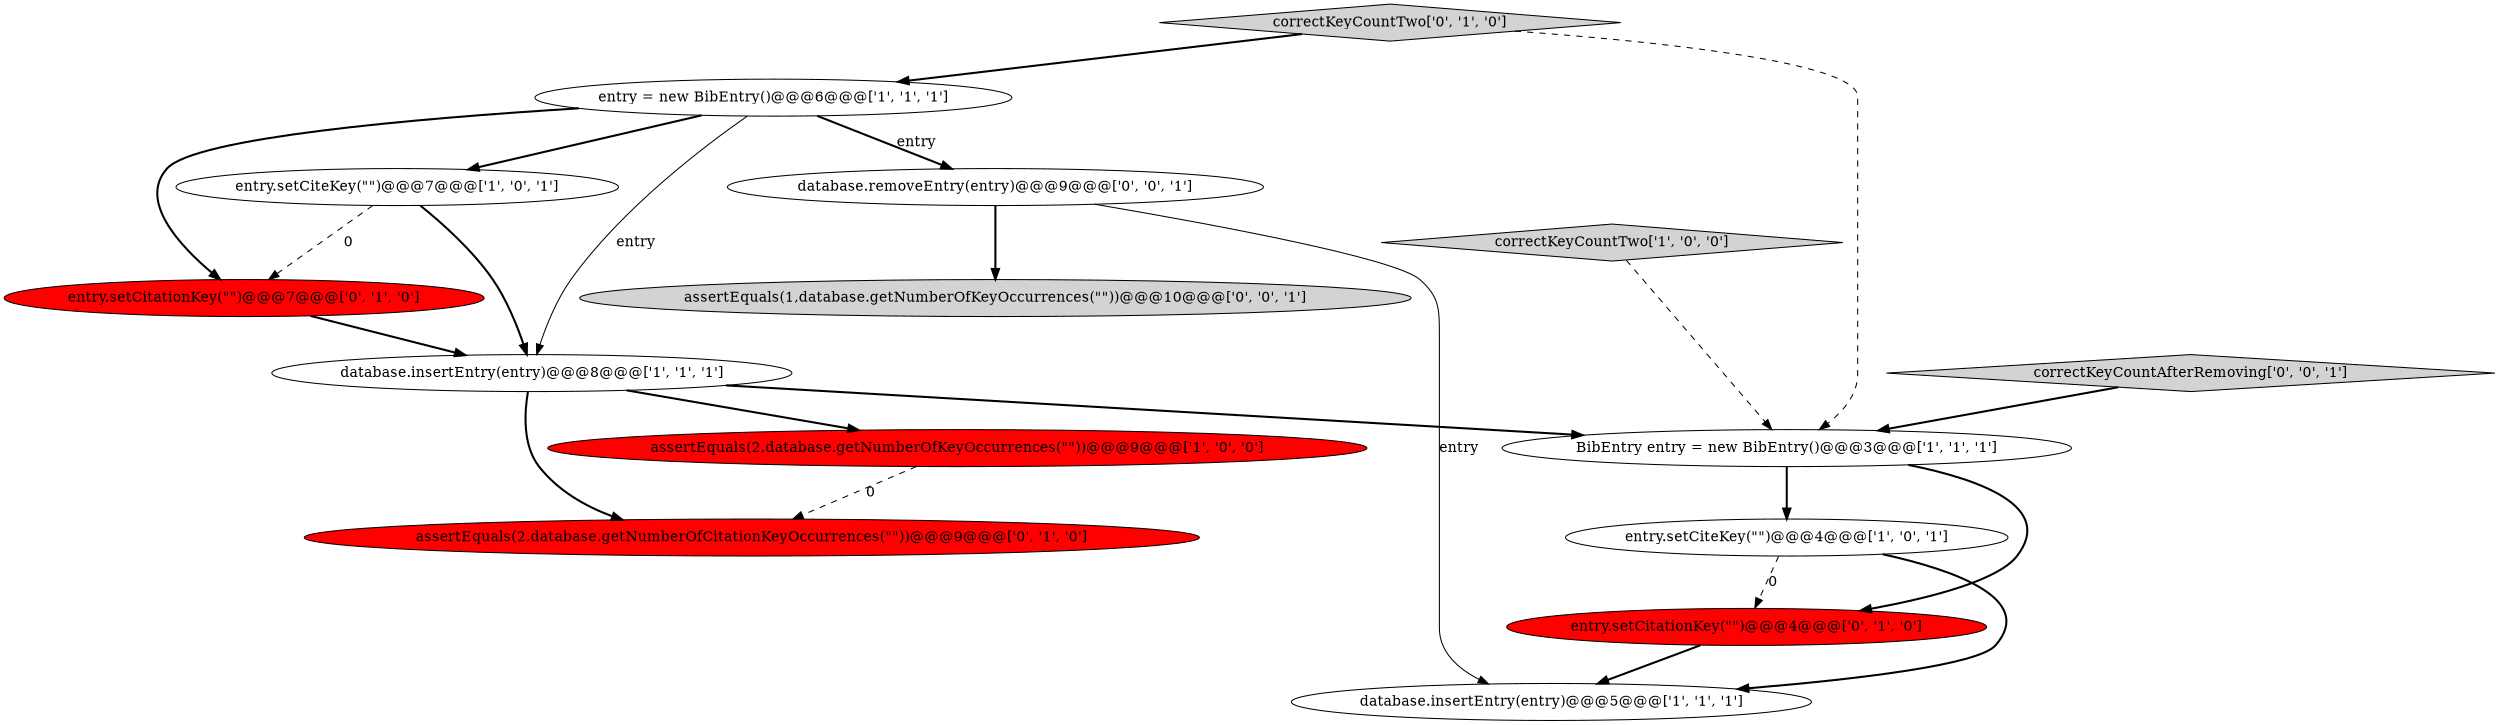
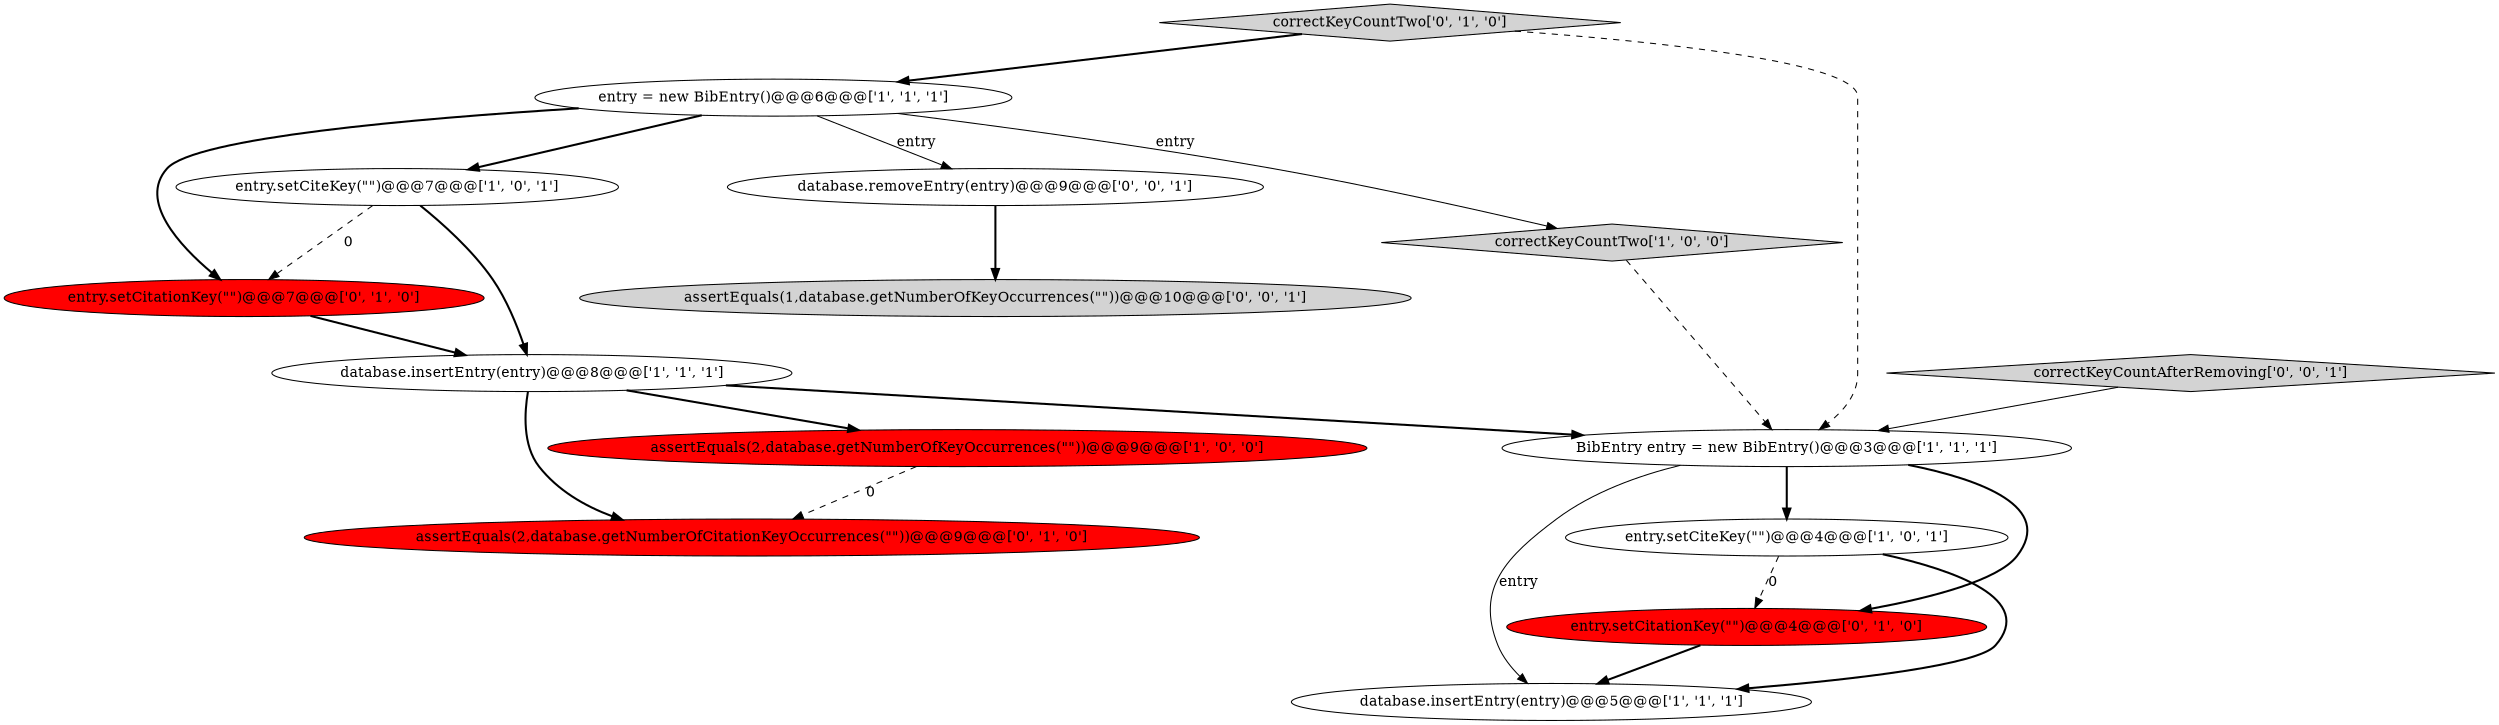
edge "entry = new BibEntry()@@@6@@@['1', '1', '1']" -> "database.removeEntry(entry)@@@9@@@['0', '0', '1']": style bold -> solid
edge "entry = new BibEntry()@@@6@@@['1', '1', '1']" -> "database.insertEntry(entry)@@@8@@@['1', '1', '1']": now "entry = new BibEntry()@@@6@@@['1', '1', '1']" -> "correctKeyCountTwo['1', '0', '0']"
edge "database.removeEntry(entry)@@@9@@@['0', '0', '1']" -> "database.insertEntry(entry)@@@5@@@['1', '1', '1']": now "BibEntry entry = new BibEntry()@@@3@@@['1', '1', '1']" -> "database.insertEntry(entry)@@@5@@@['1', '1', '1']"
edge "correctKeyCountAfterRemoving['0', '0', '1']" -> "BibEntry entry = new BibEntry()@@@3@@@['1', '1', '1']": style bold -> solid
